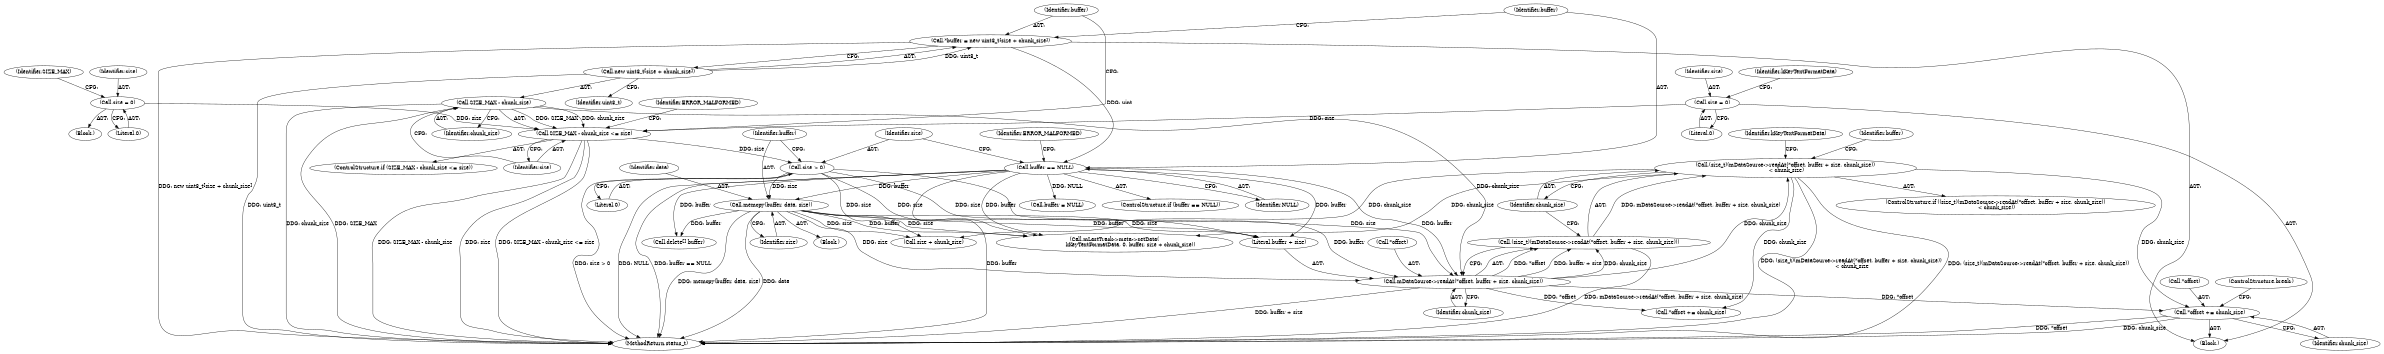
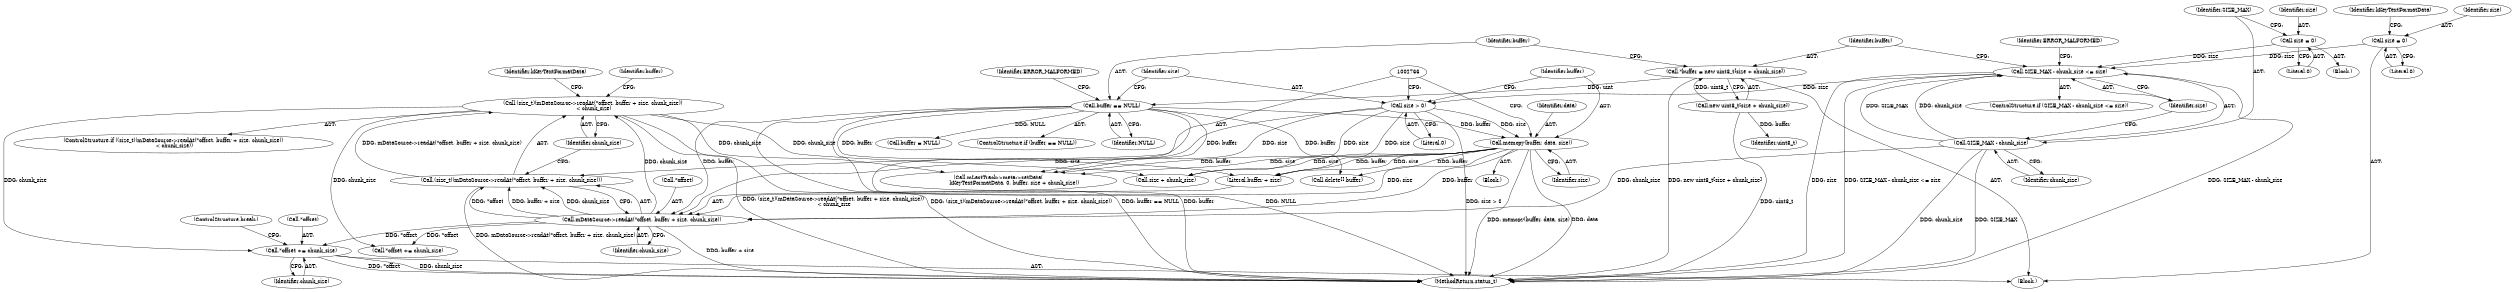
node "1002766": added
edge "(Call,new uint8_t[size + chunk_size])" -> "(Call,SIZE_MAX - chunk_size)": now "(Identifier,SIZE_MAX)" -> "(Call,SIZE_MAX - chunk_size)"
edge "(Call,new uint8_t[size + chunk_size])" -> "(Identifier,uint8_t)": label "CFG: " -> "DDG: buffer"
